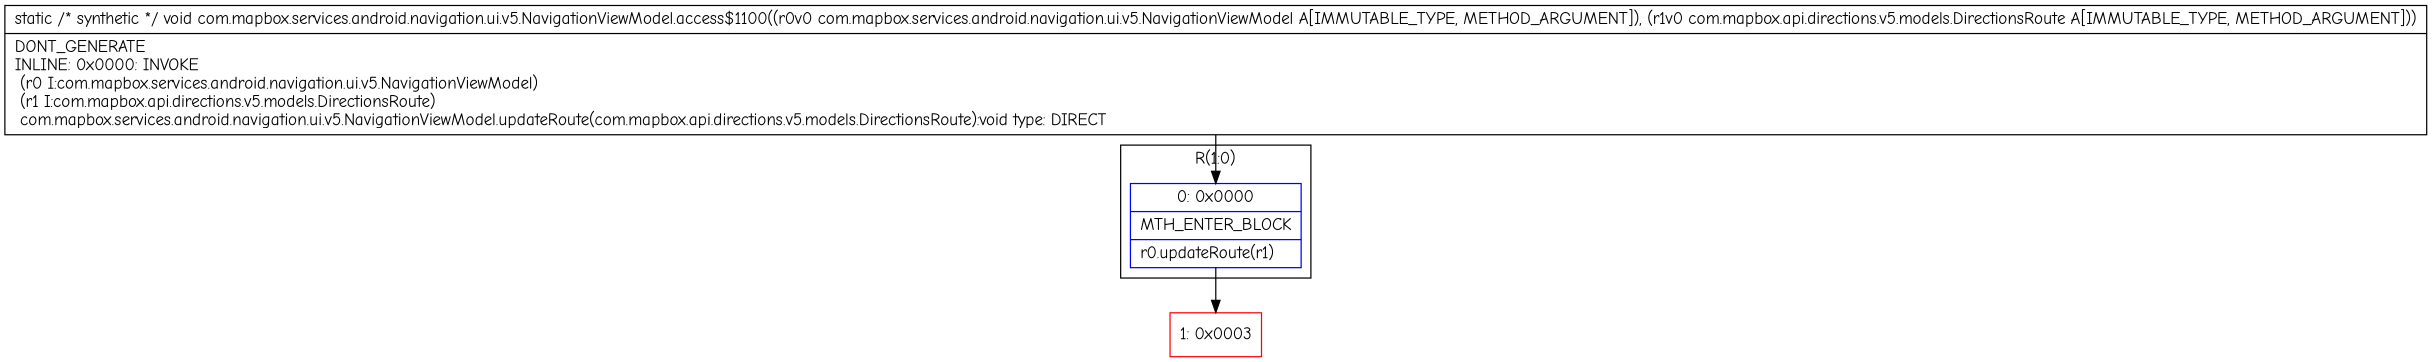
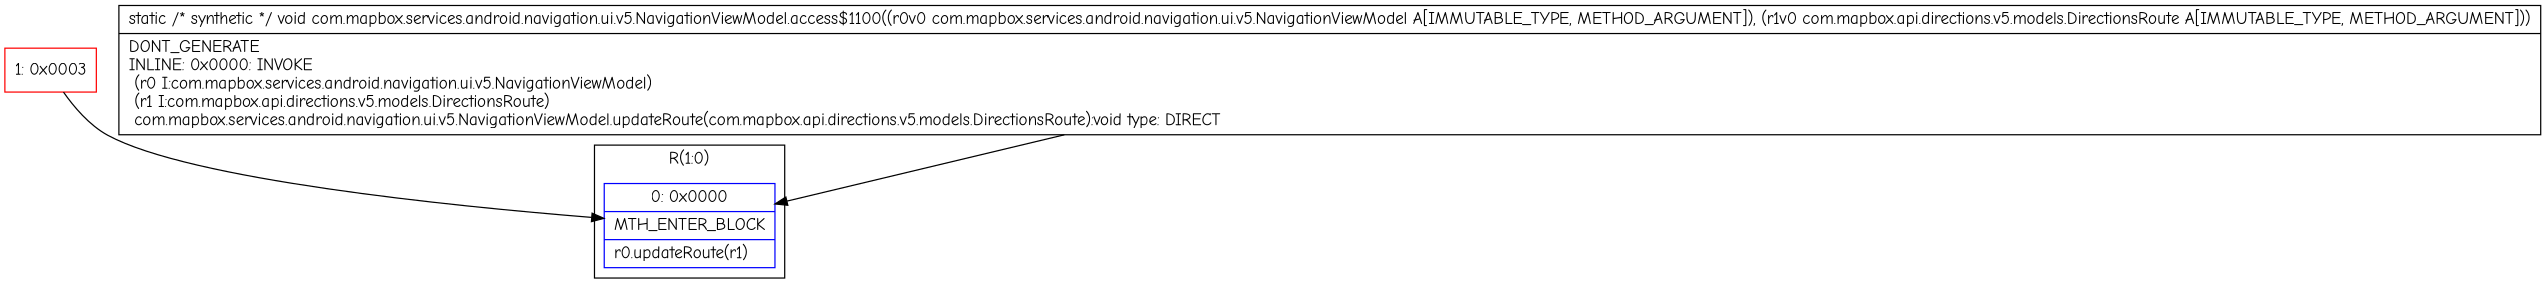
edge "0: 0x0000" -> "1: 0x0003": reversed
